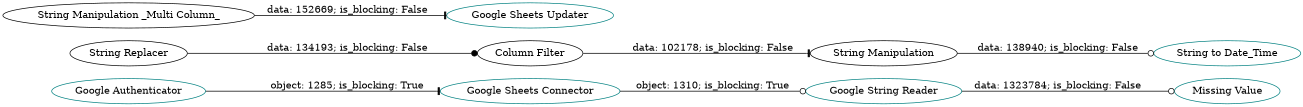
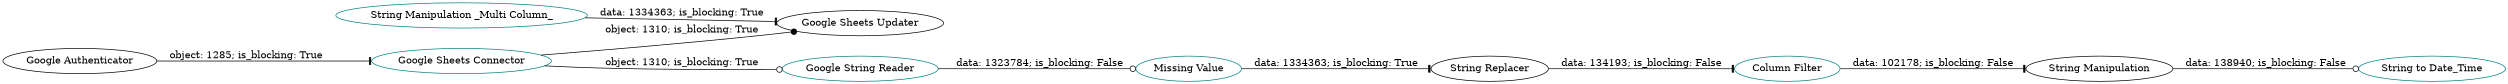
edge "String Manipulation _Multi Column_" -> "Google Sheets Updater": label "data: 152669; is_blocking: False" -> "data: 1334363; is_blocking: True"
node "String Manipulation _Multi Column_": color black -> teal
node "Google Sheets Updater": color teal -> black
edge "Google Sheets Connector" -> "Google Sheets Updater": added, label "object: 1310; is_blocking: True"
edge "String Replacer" -> "Column Filter": arrowhead dot -> tee
node "Column Filter": color black -> teal
edge "Missing Value" -> "String Replacer": added, label "data: 1334363; is_blocking: True"
node "Google Authenticator": color teal -> black
